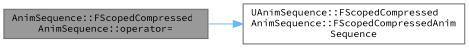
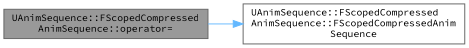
node "AnimSequence::FScopedCompressed AnimSequence::operator=": label "AnimSequence::FScopedCompressed AnimSequence::operator=" -> "UAnimSequence::FScopedCompressed AnimSequence::operator="
